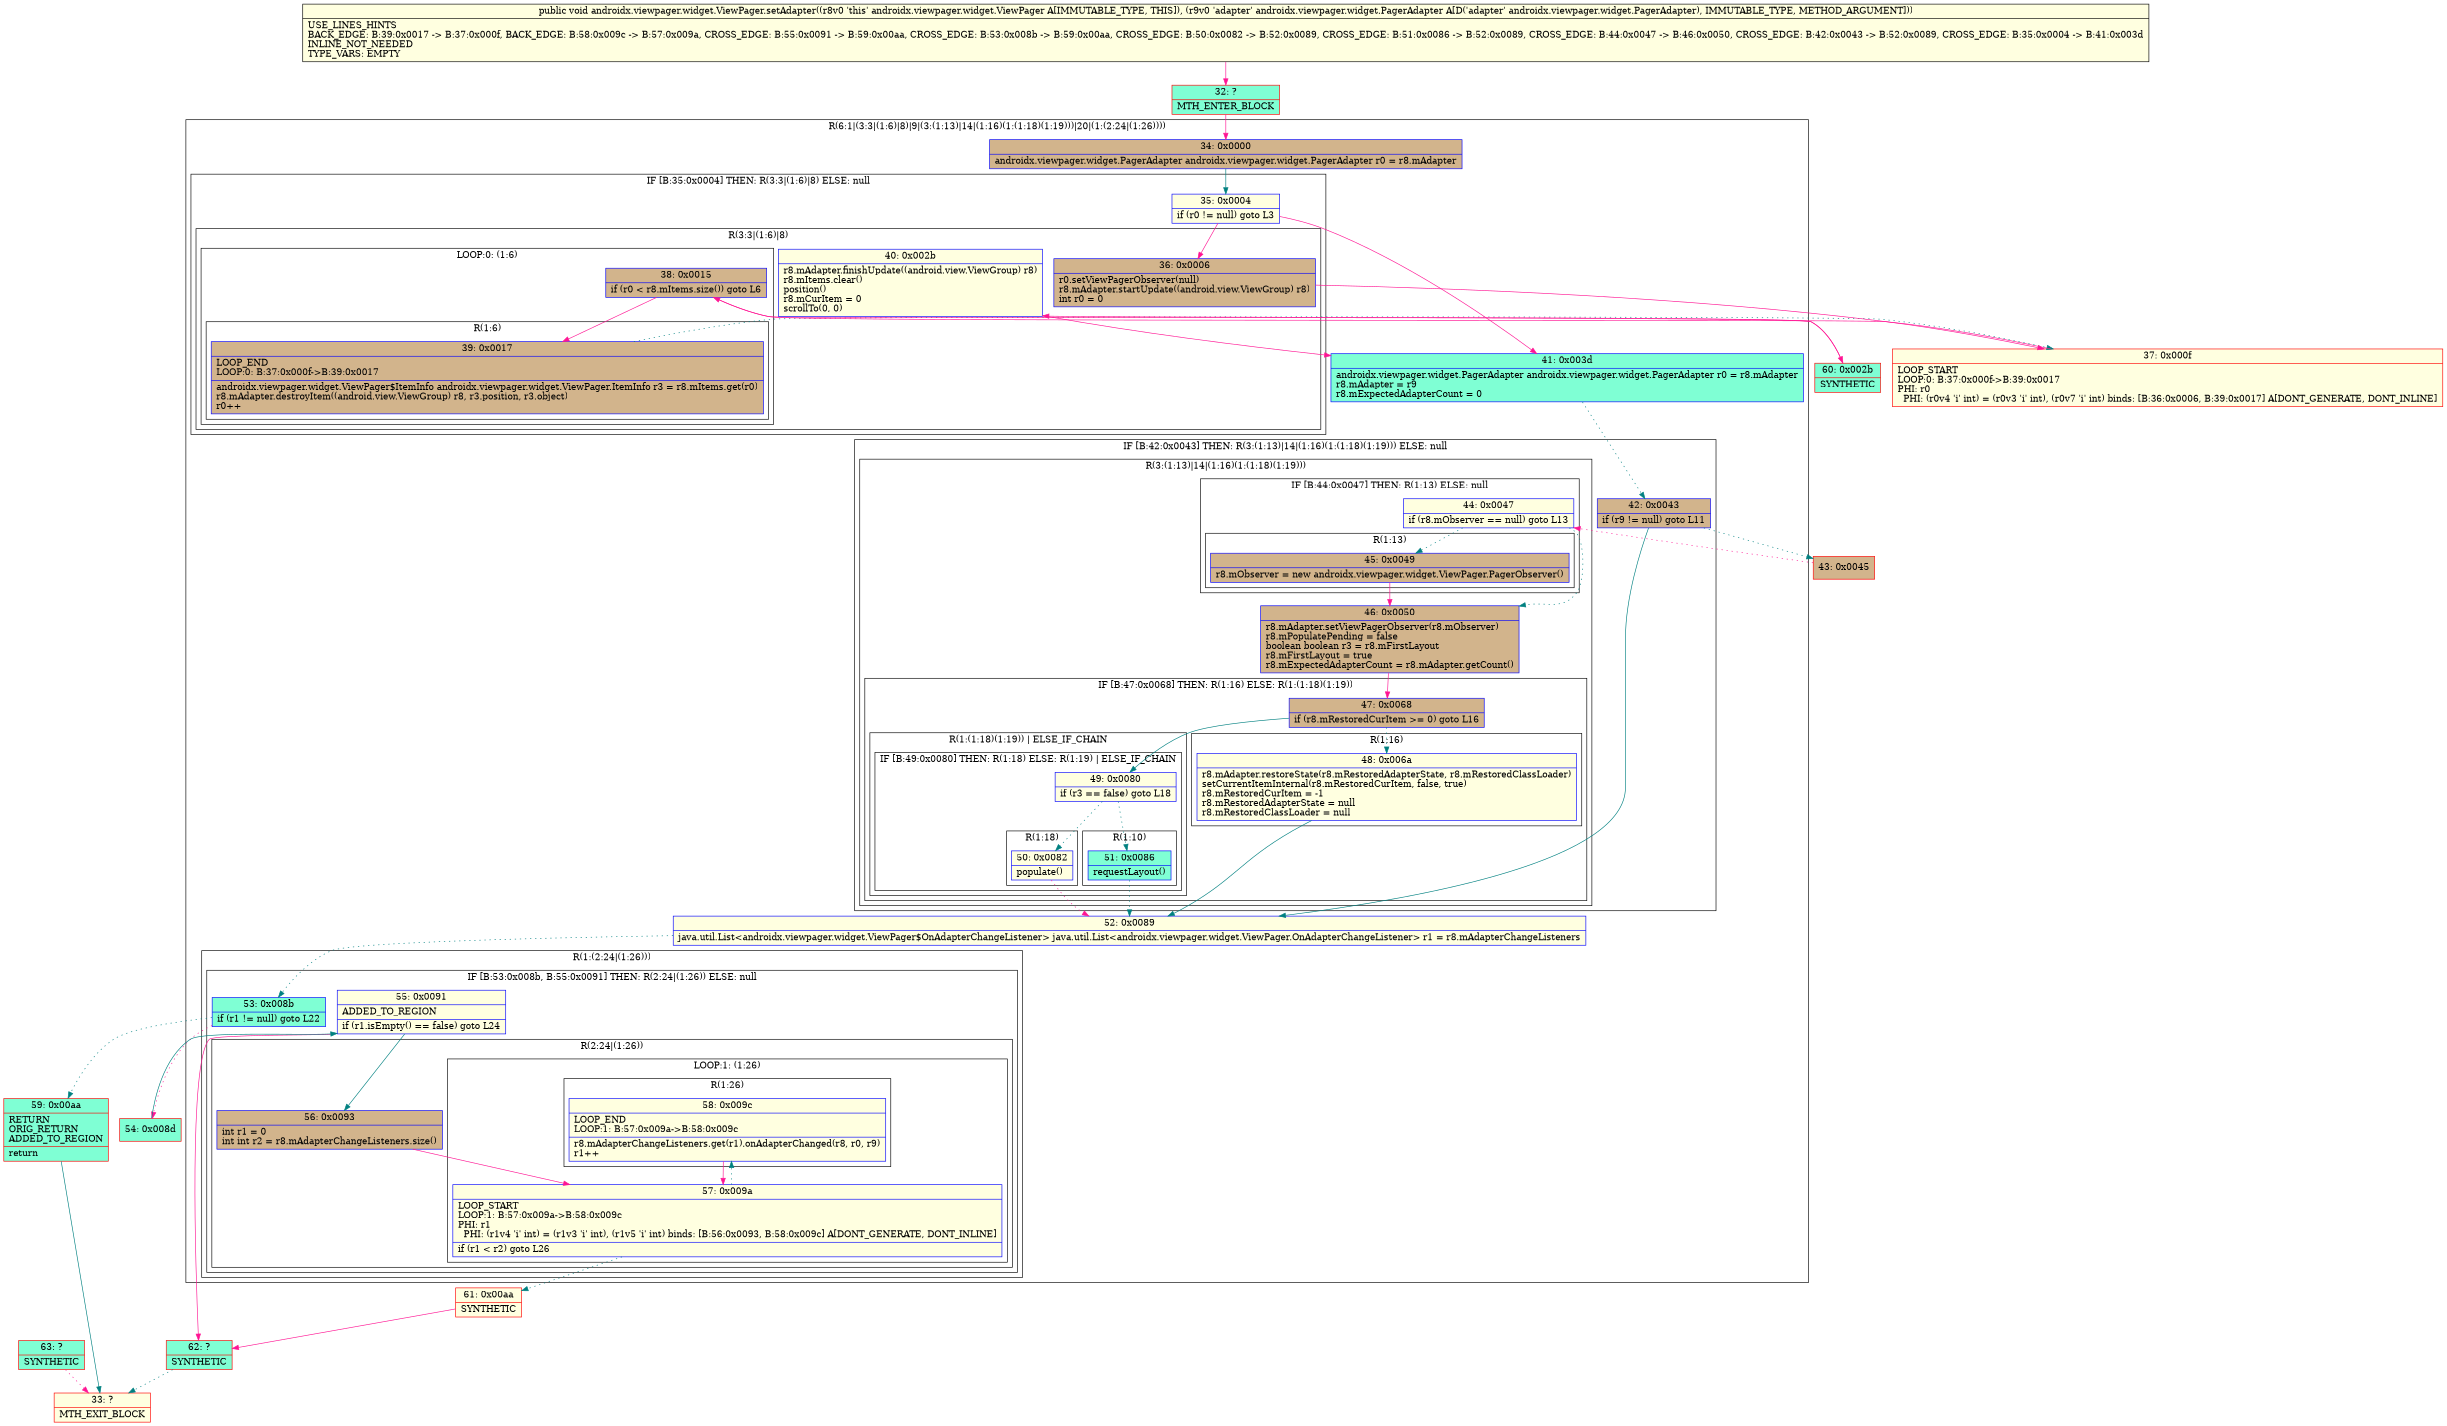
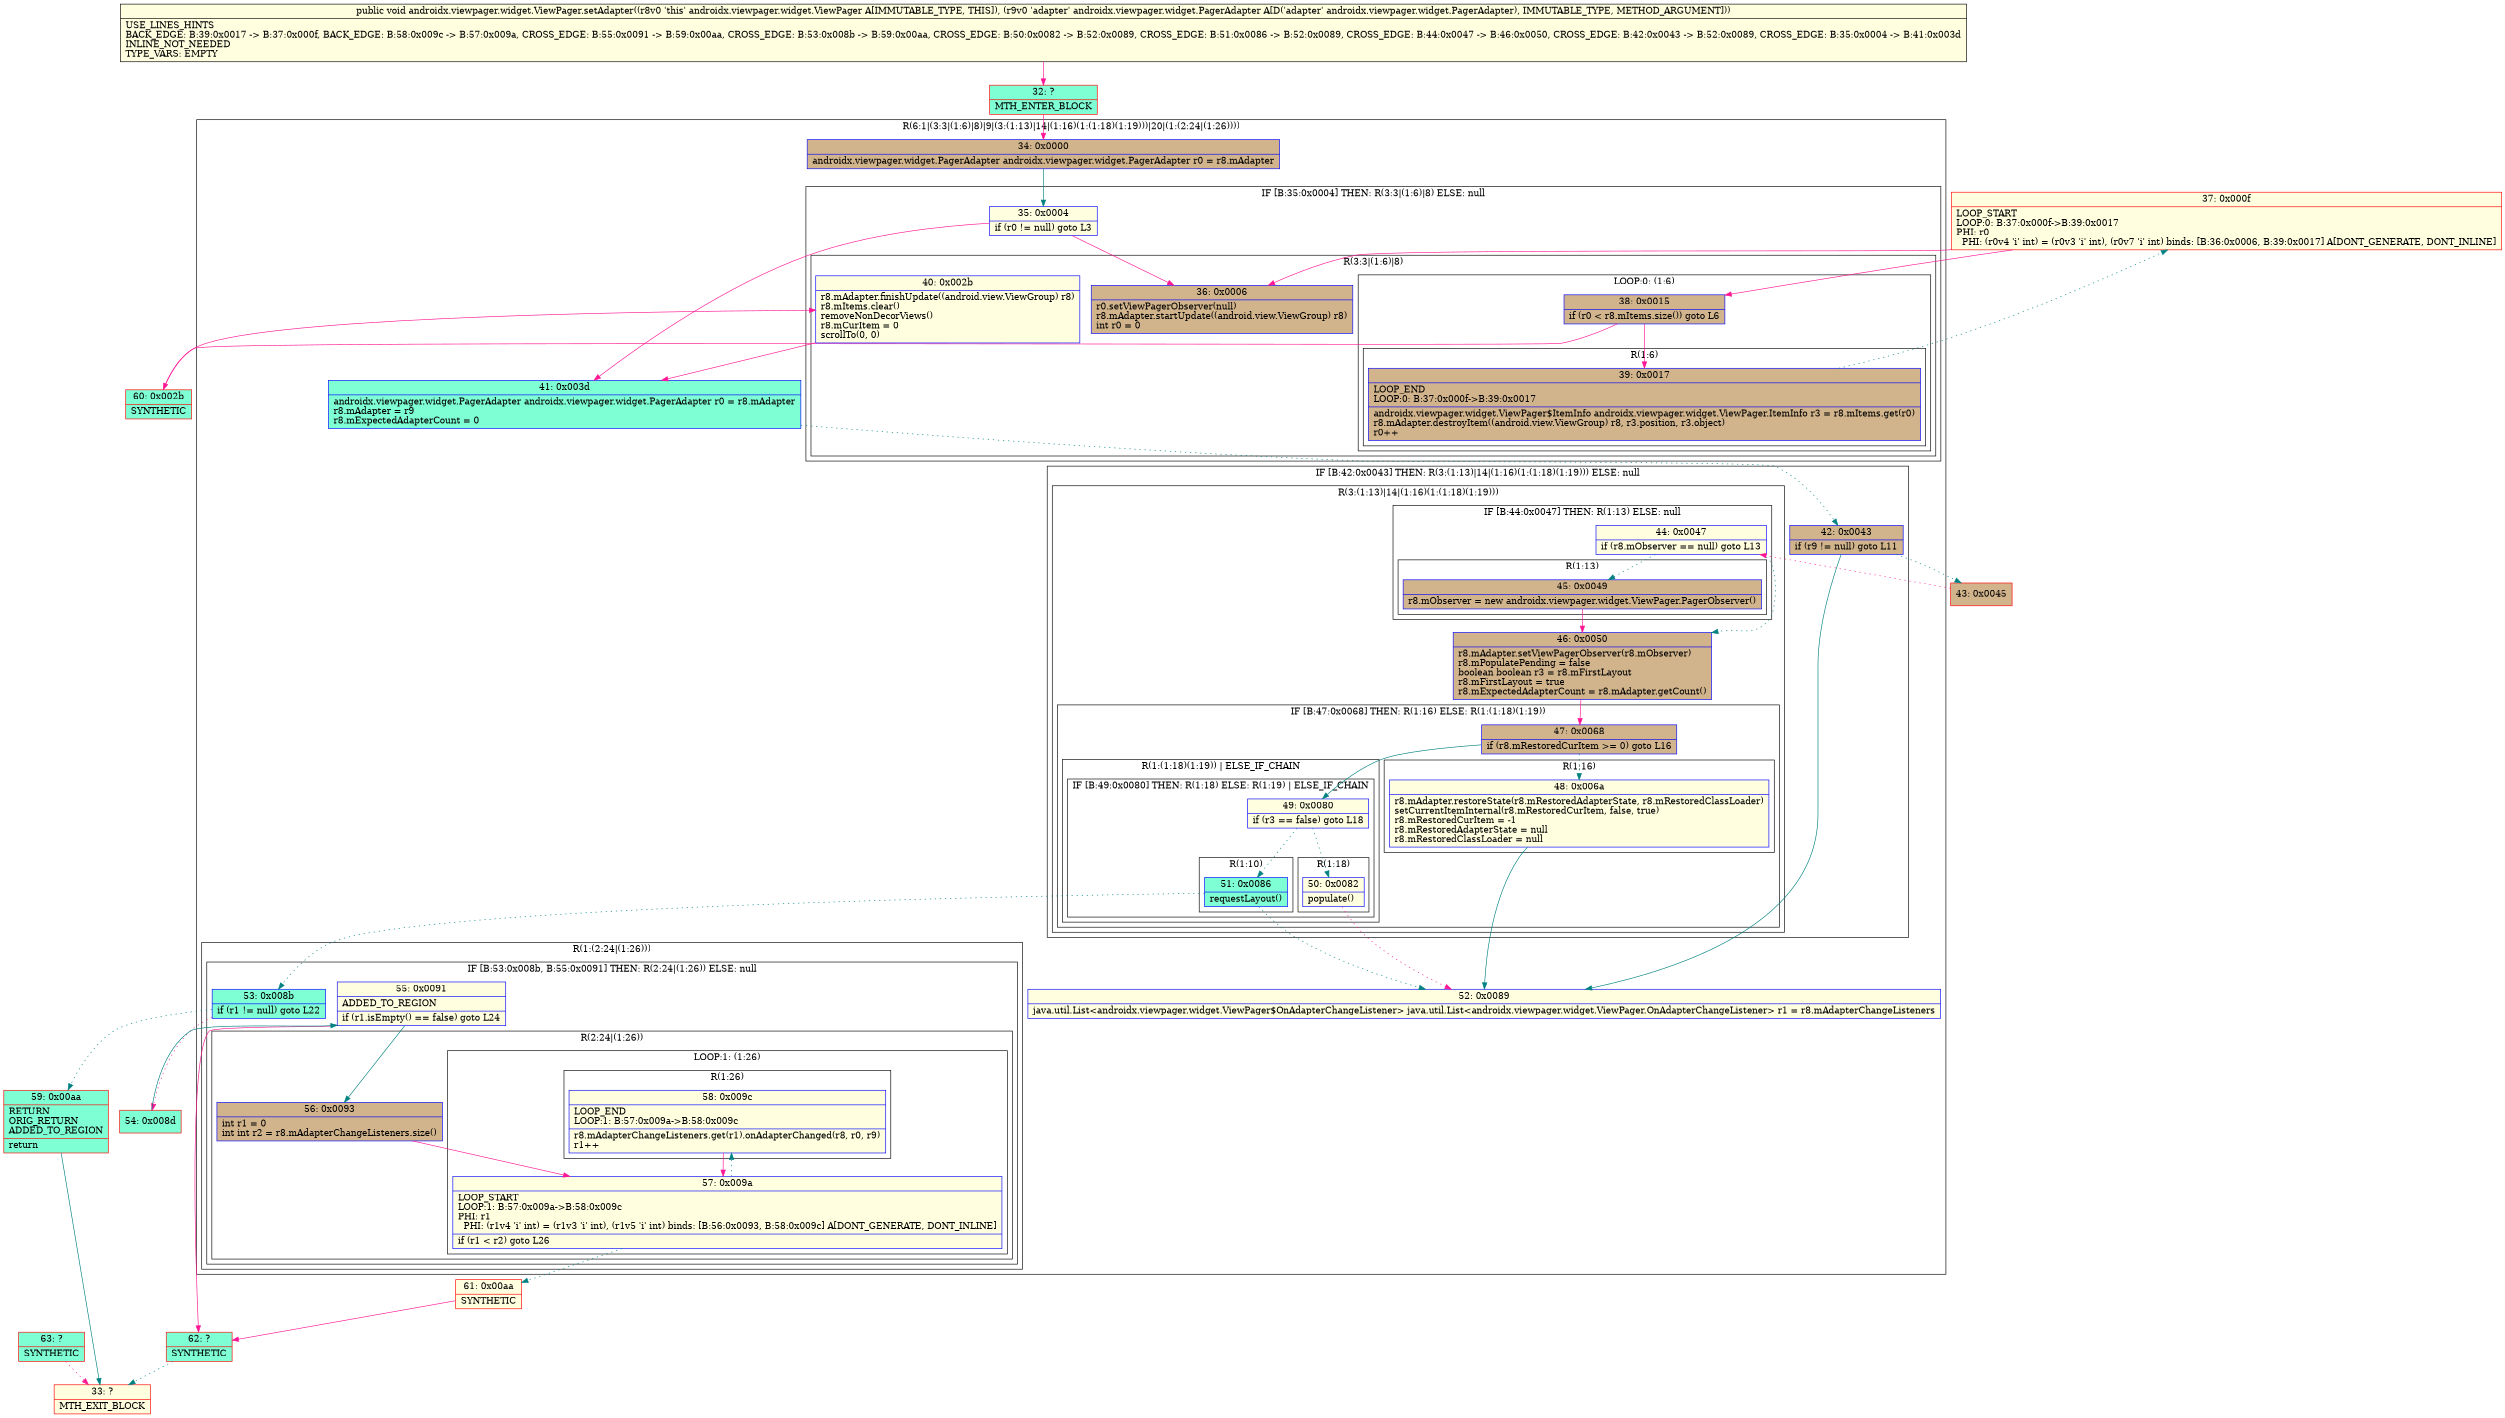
node "40: 0x002b": text "position()" -> "removeNonDecorViews()"
edge "36: 0x0006" -> "37: 0x000f": reversed
edge "52: 0x0089" -> "53: 0x008b": now "51: 0x0086" -> "53: 0x008b"
